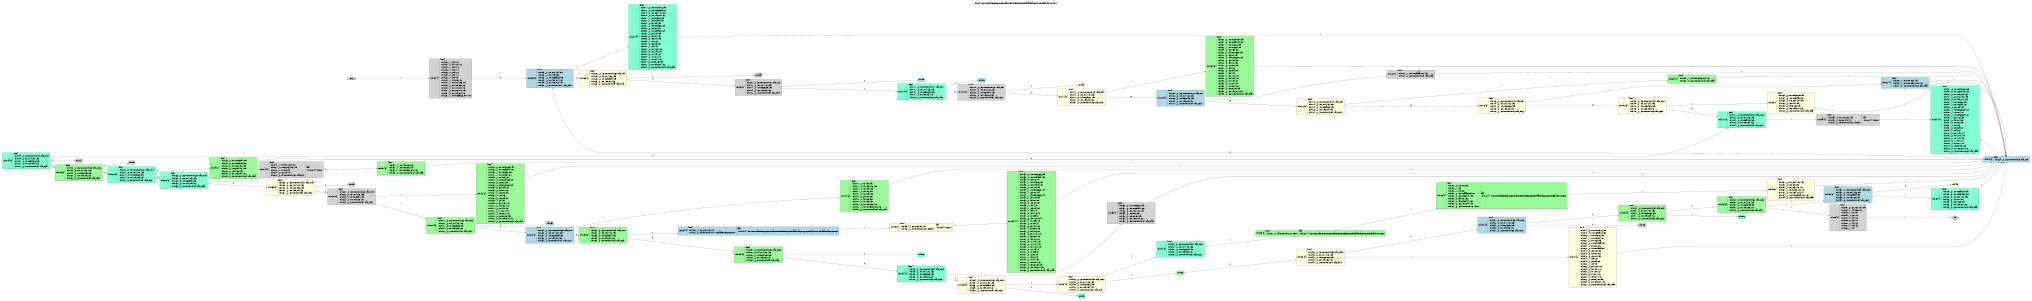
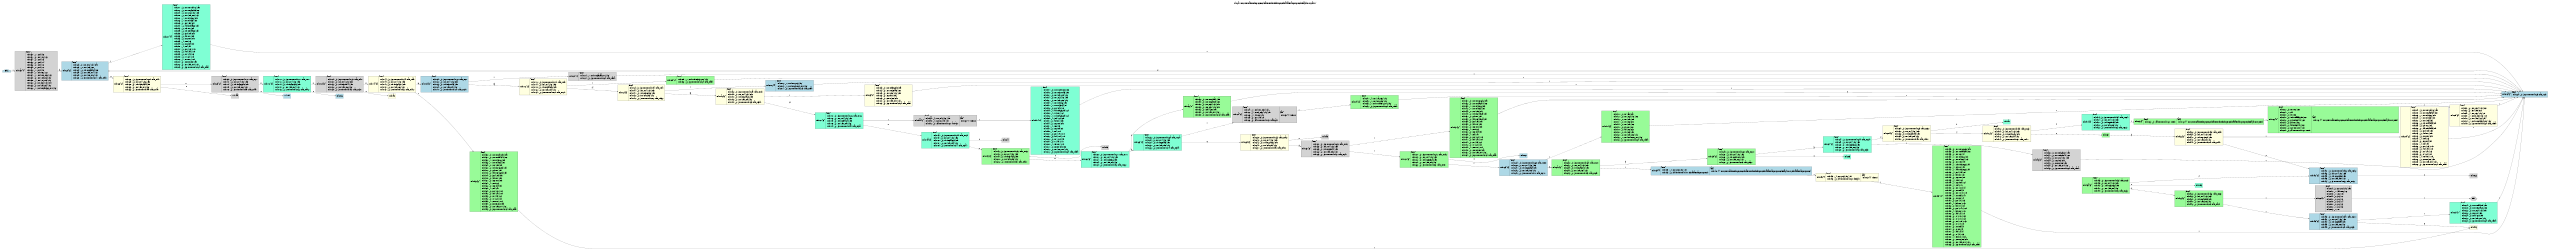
edge "0x401b52 [88]" -> "0x40218a [5]": now "0x401b52 [88]" -> "0x4019b5"
edge "0x4017da [25]" -> "0x4017c1 [25]": reversed
edge "0x401951 [25]" -> "0x40196a [25]": reversed
